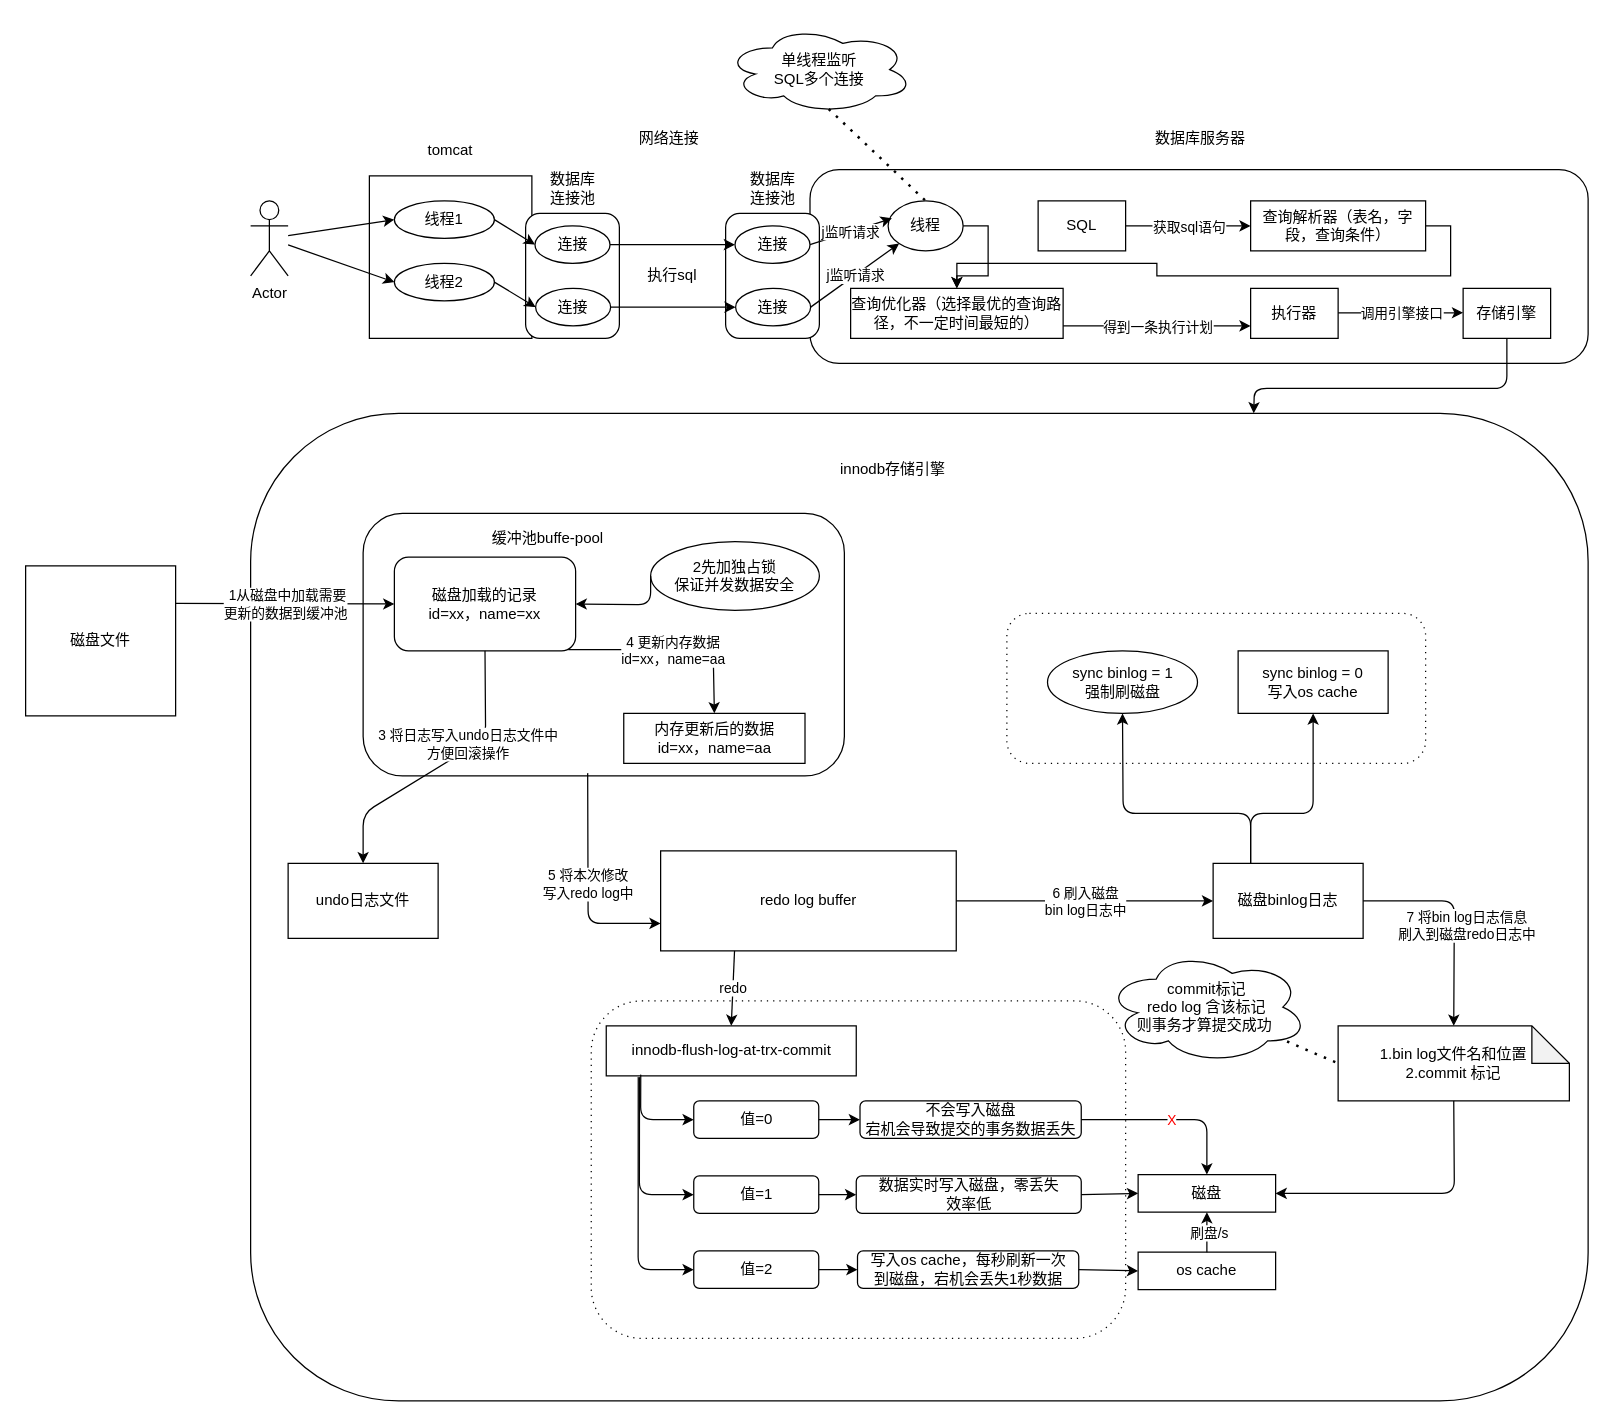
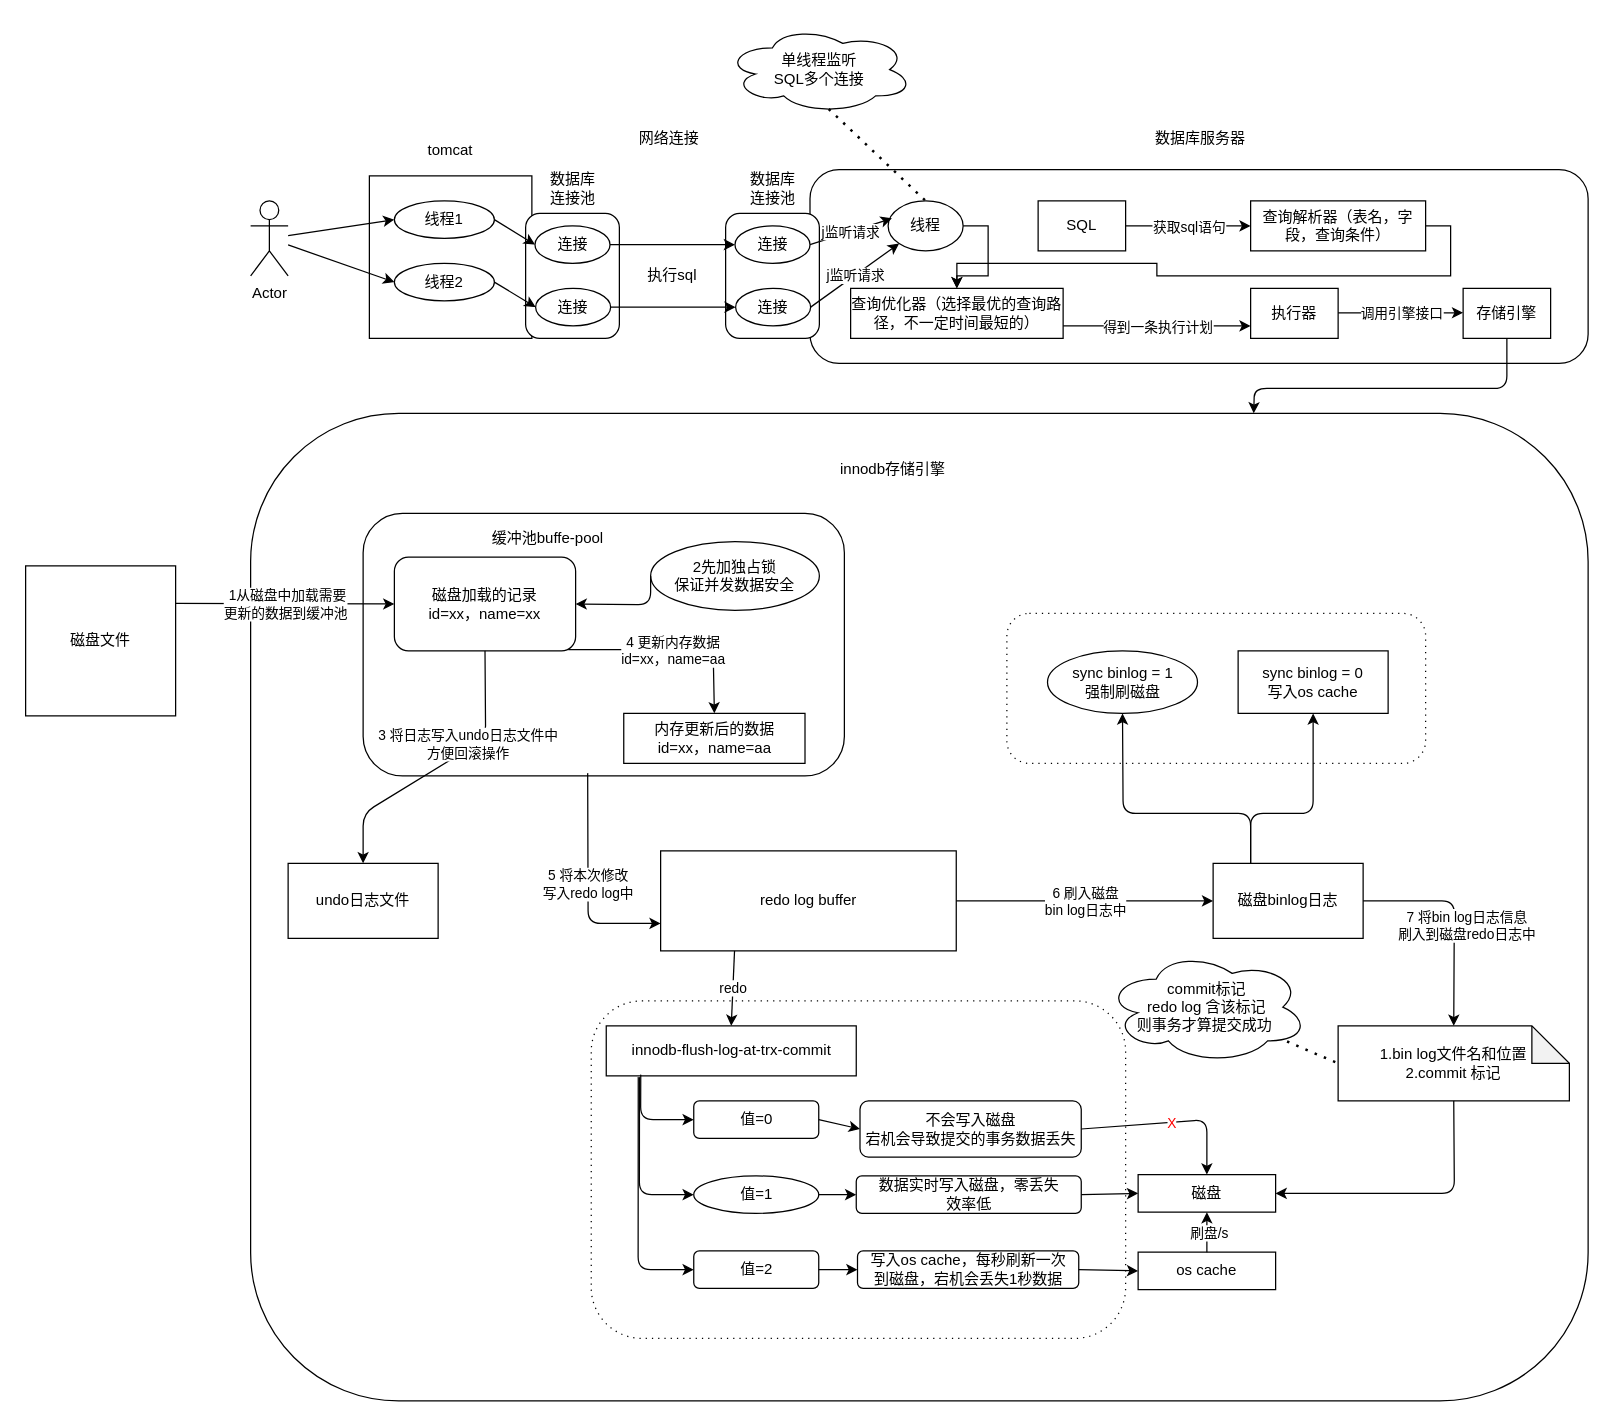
node "不会写入磁盘 宕机会导致提交的事务数据丢失": size 221x38 -> 221x56
node "值=1": shape rounded rectangle -> ellipse
